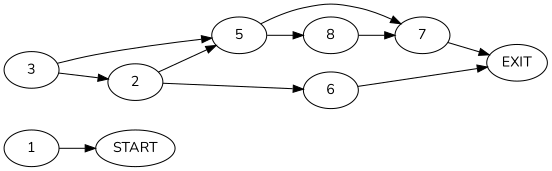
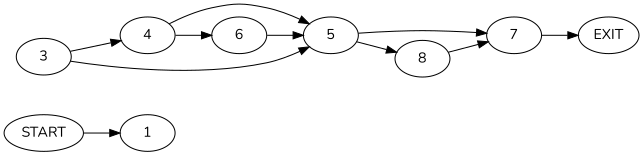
edge "6" -> "EXIT": now "6" -> "5"
node "2": label "2" -> "4"
edge "1" -> "START": reversed
